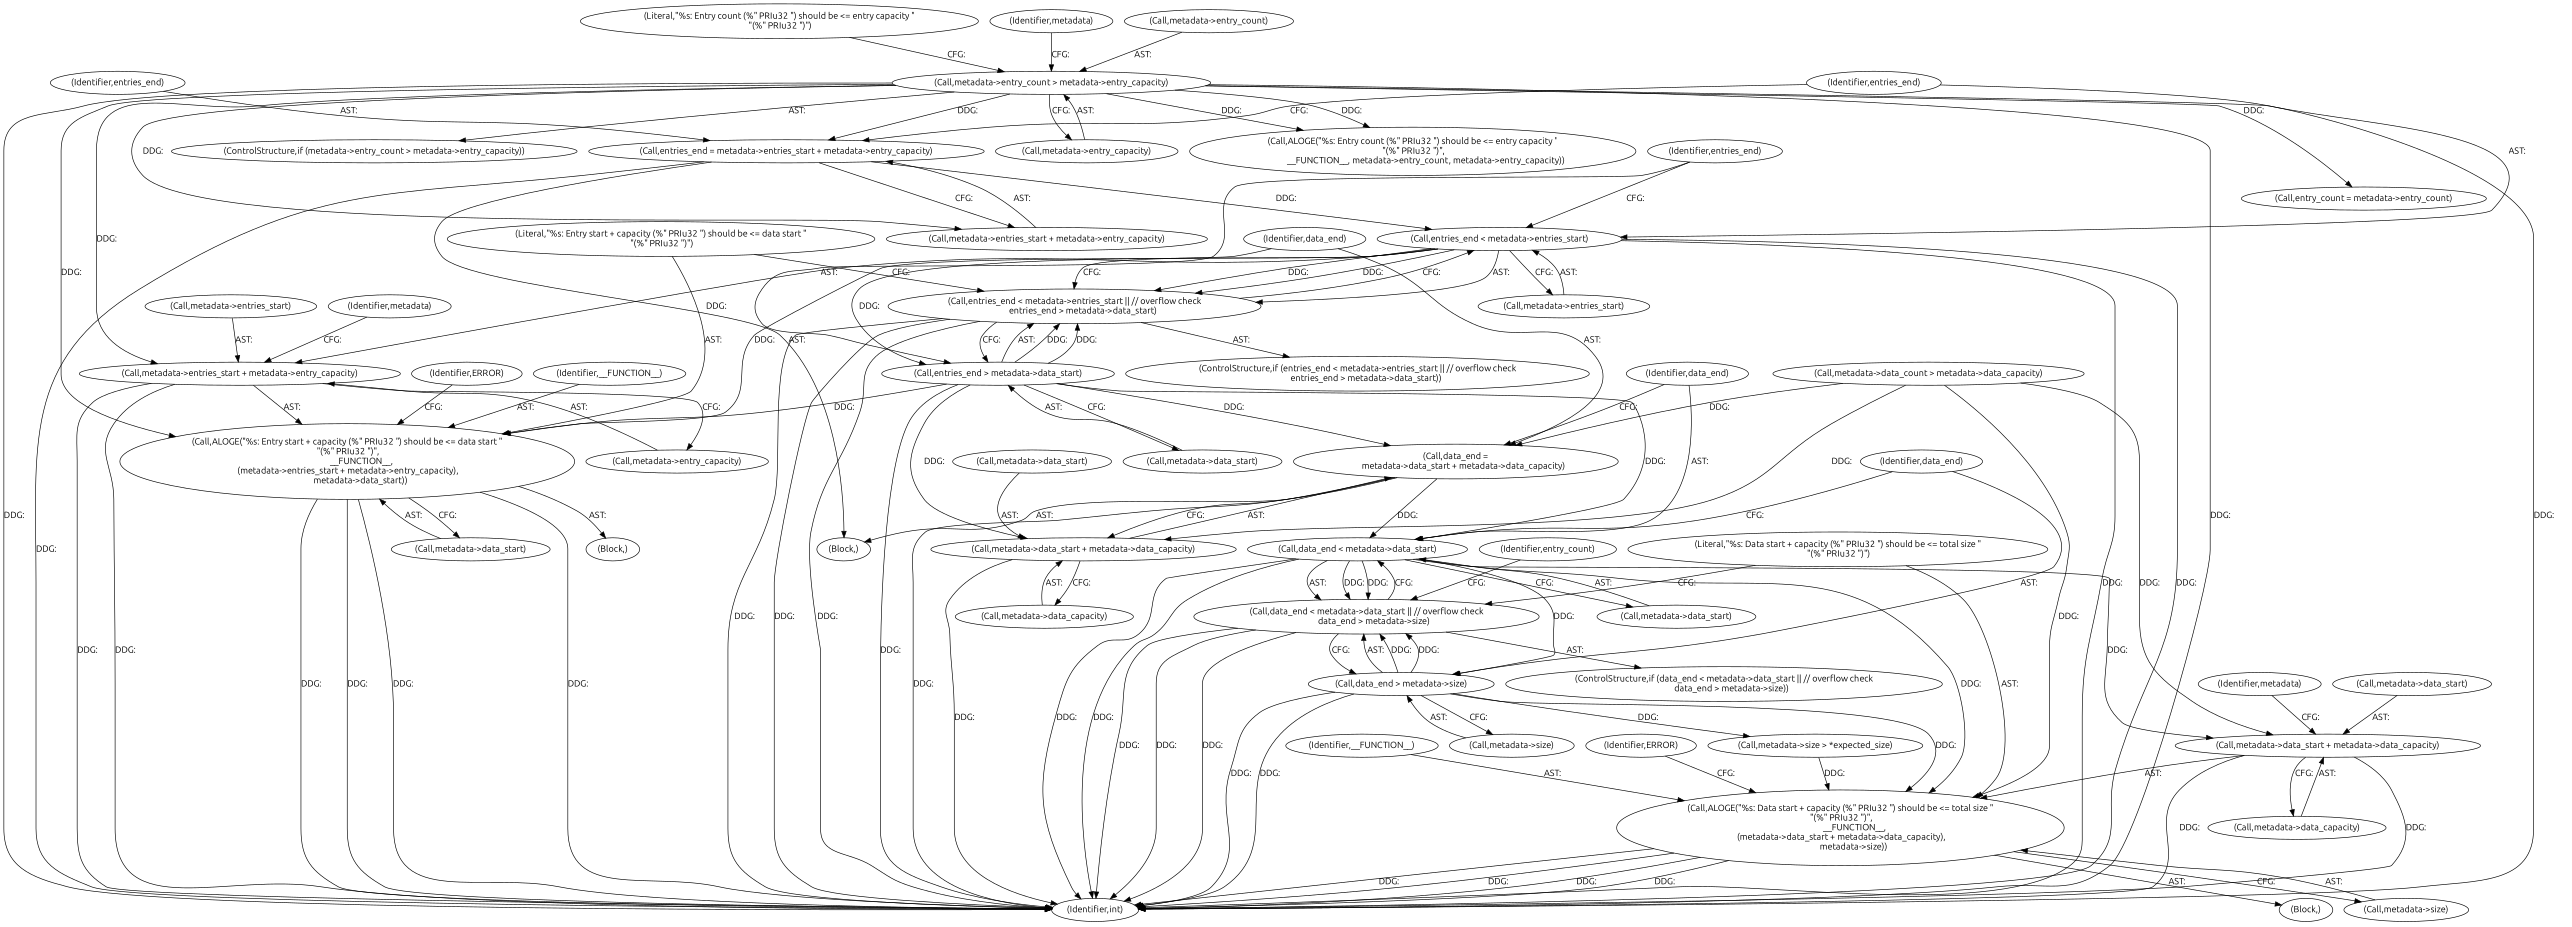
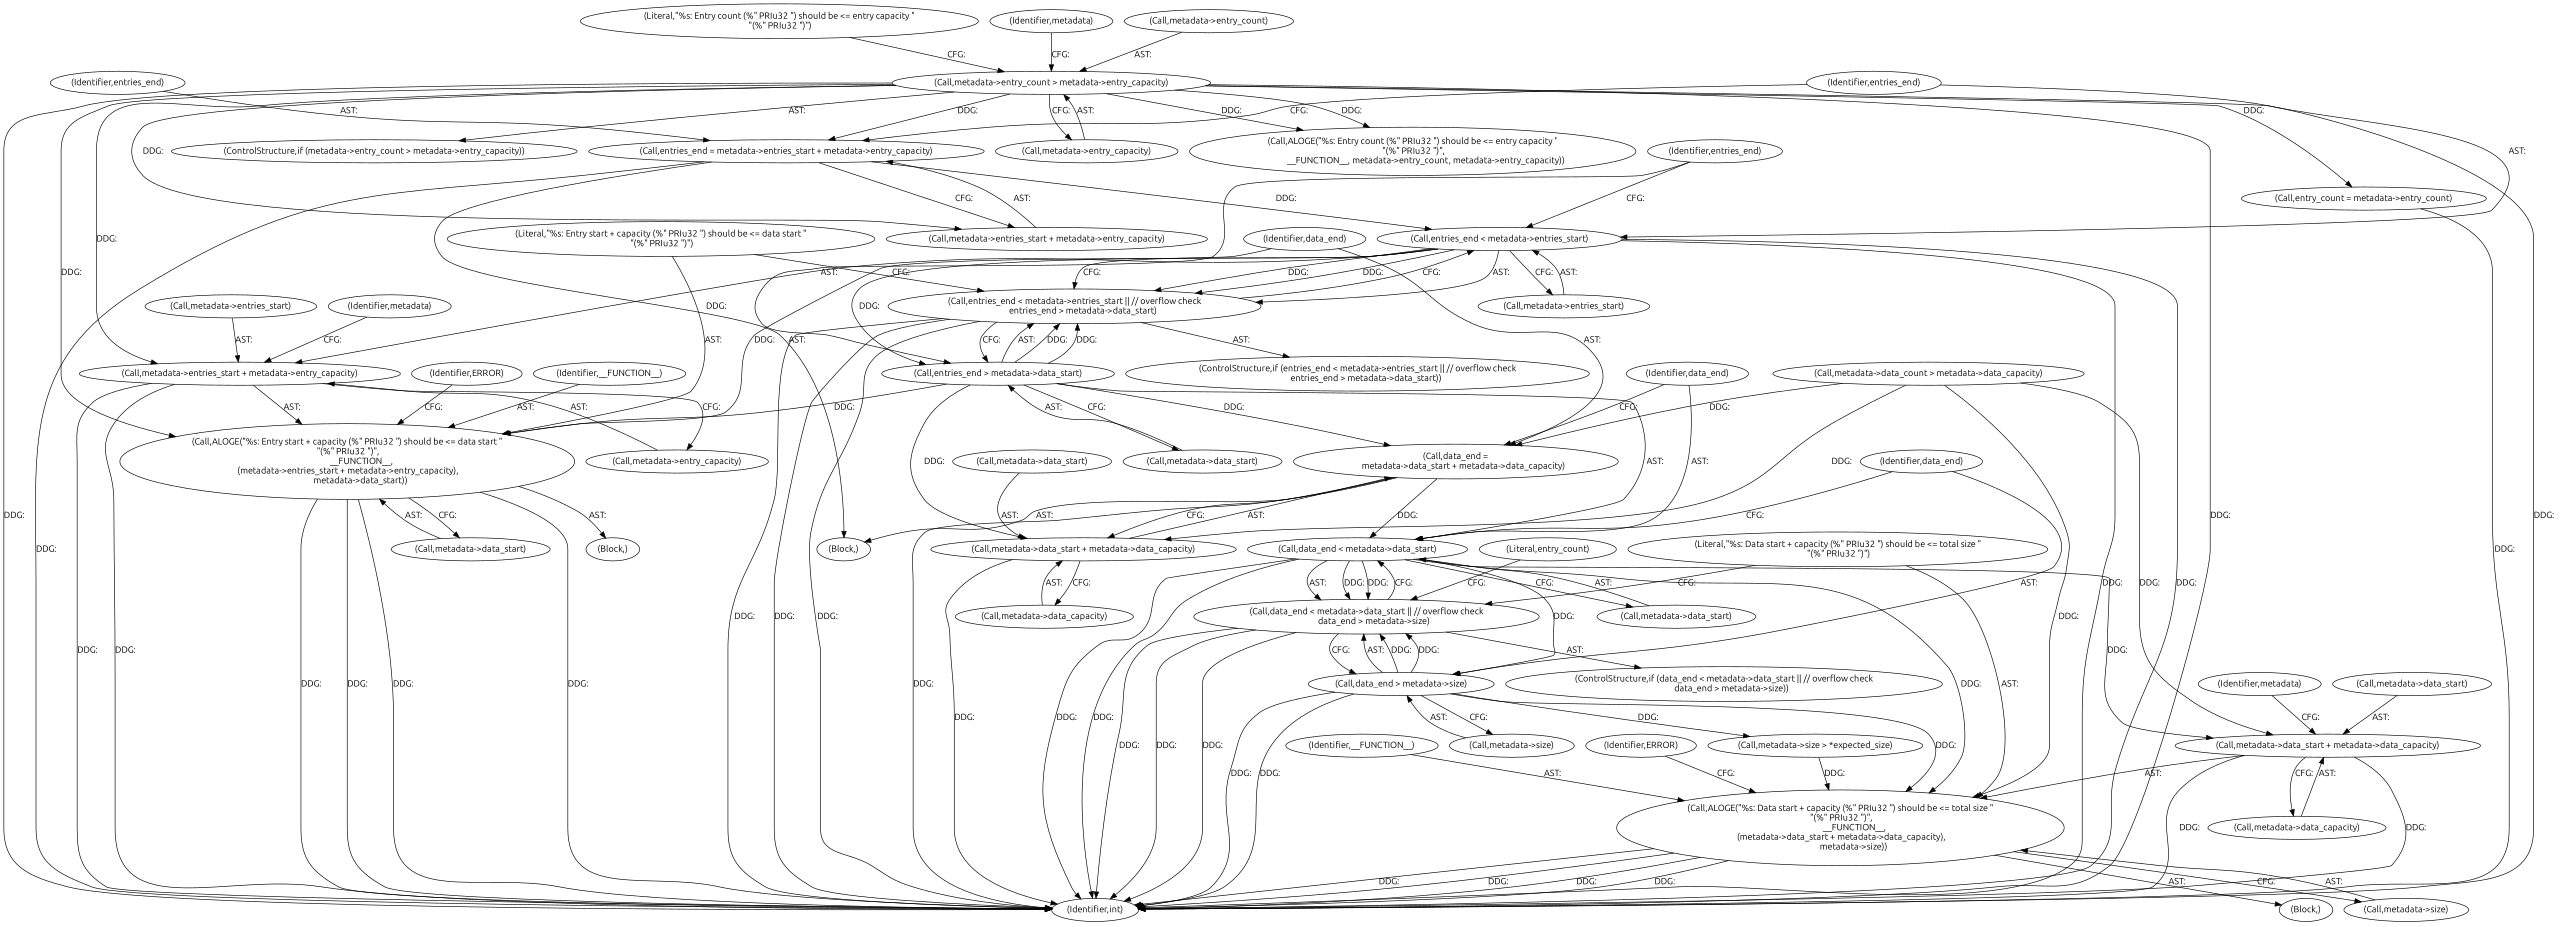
edge "(Call,entries_end > metadata->data_start)" -> "(Call,data_end < metadata->data_start)": label "DDG: " -> "AST: "
node "(Identifier,entry_count)": label "(Identifier,entry_count)" -> "(Literal,entry_count)"
edge "(Call,entries_end > metadata->data_start)" -> "(Identifier,int)": now "(Call,entry_count = metadata->entry_count)" -> "(Identifier,int)"
